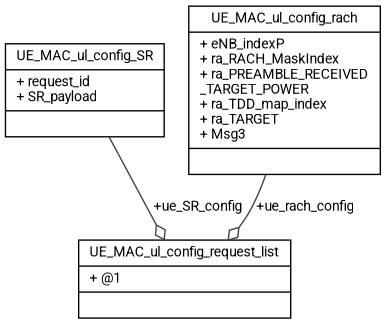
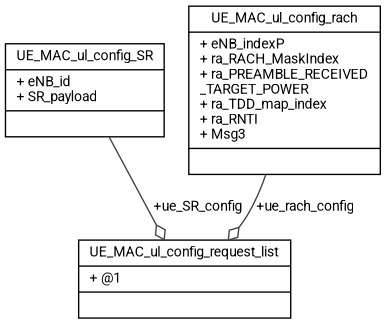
node "UE_MAC_ul_config_SR": text "+ request_id" -> "+ eNB_id"
node "UE_MAC_ul_config_rach": text "+ ra_TARGET" -> "+ ra_RNTI"
